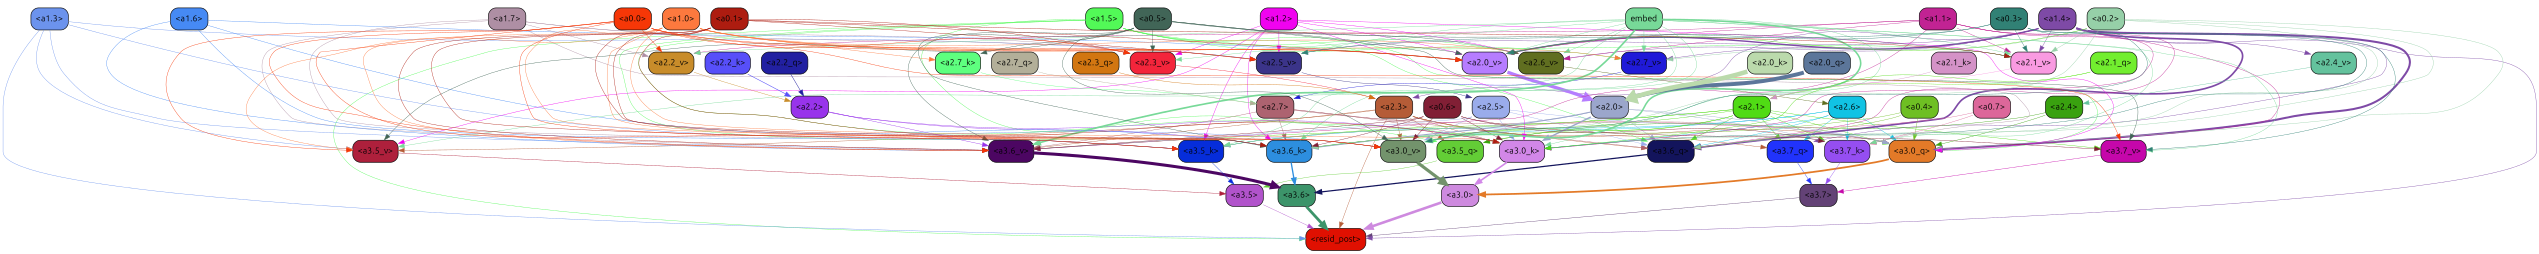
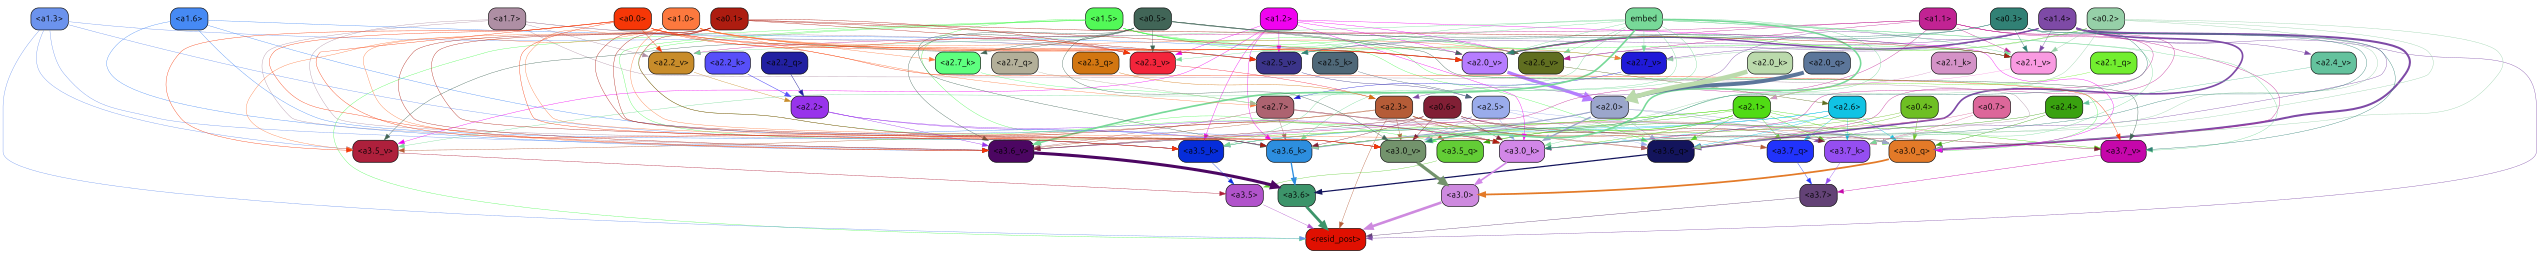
node "<a2.5_k>": added
edge "<a2.1_q>" -> "<a3.0_k>": now "<a2.1>" -> "<a3.0_k>"
edge "<a1.0>" -> "<a3.6_k>": now "<a1.0>" -> "<a2.7>"
